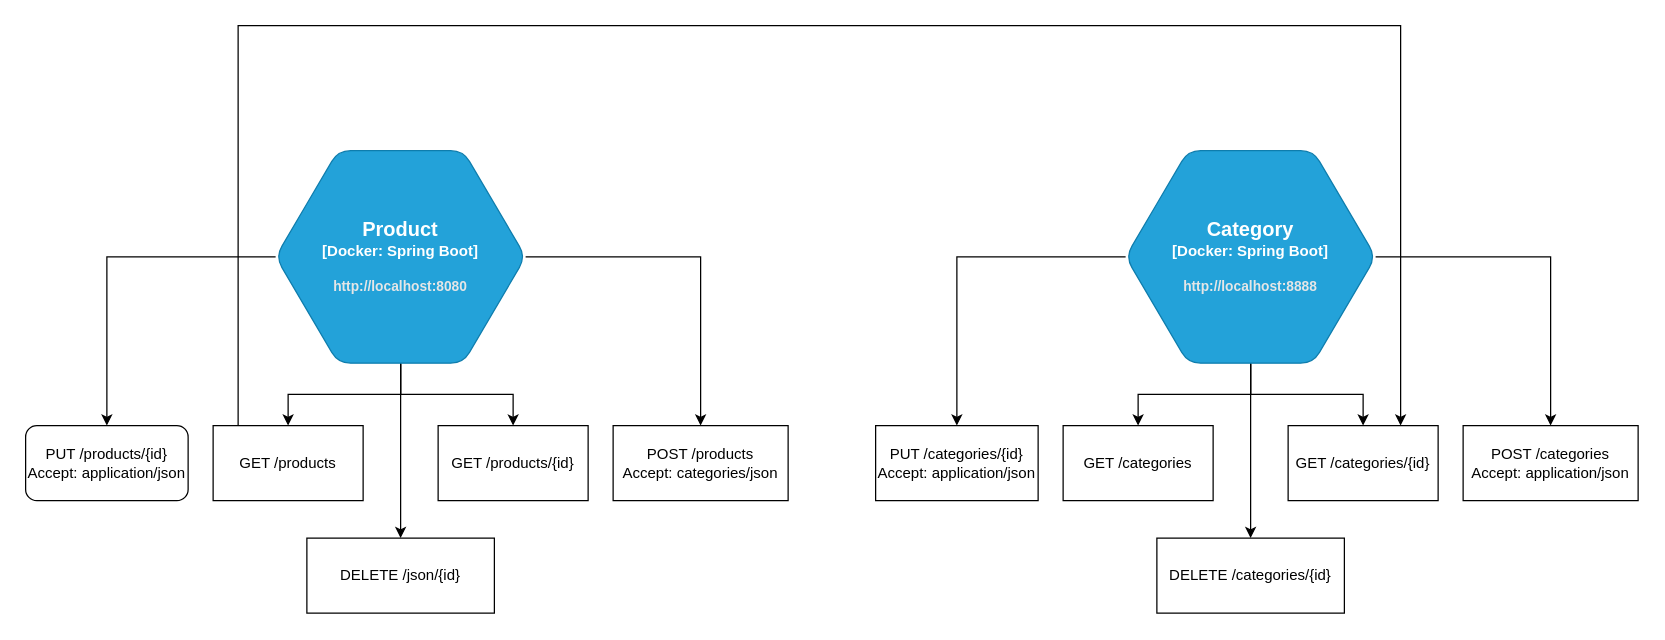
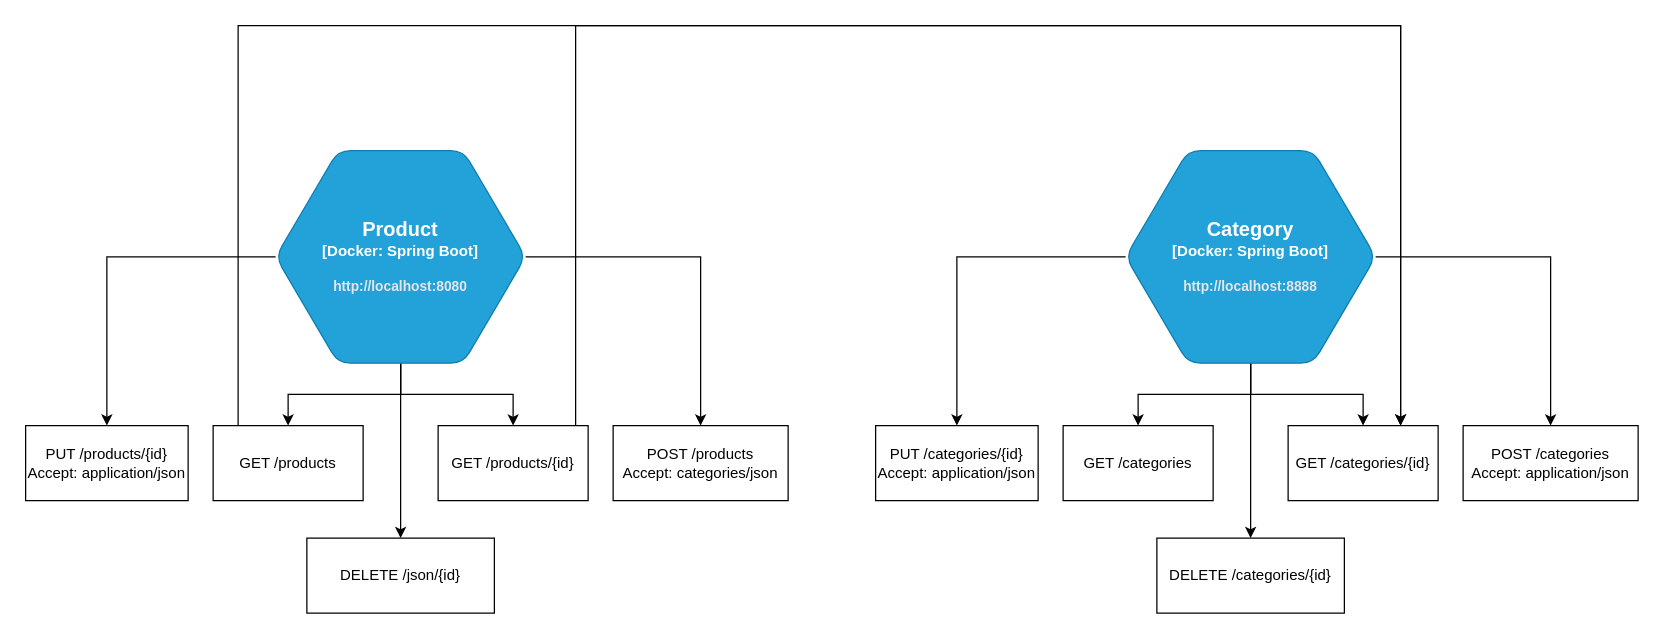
edge "GET /products/{id}" -> "GET /categories/{id}": added
node "PUT /products/{id} Accept: application/json": shape rounded rectangle -> rectangle
